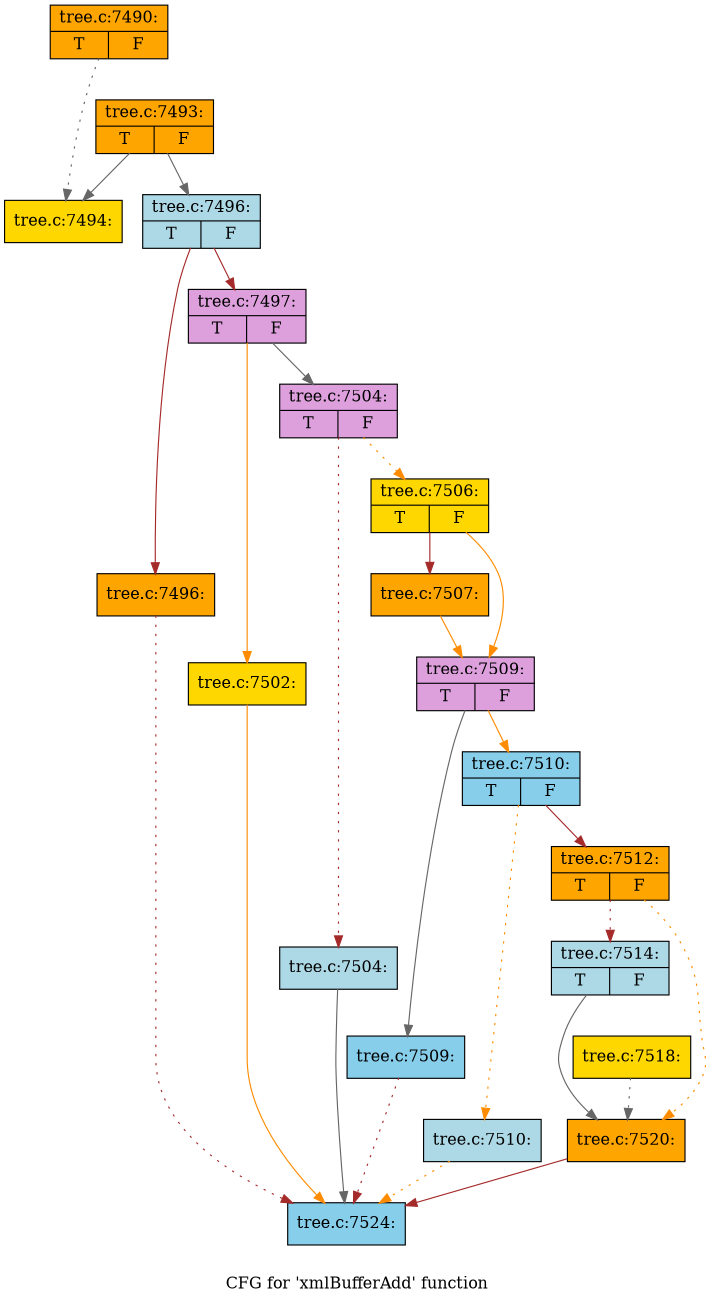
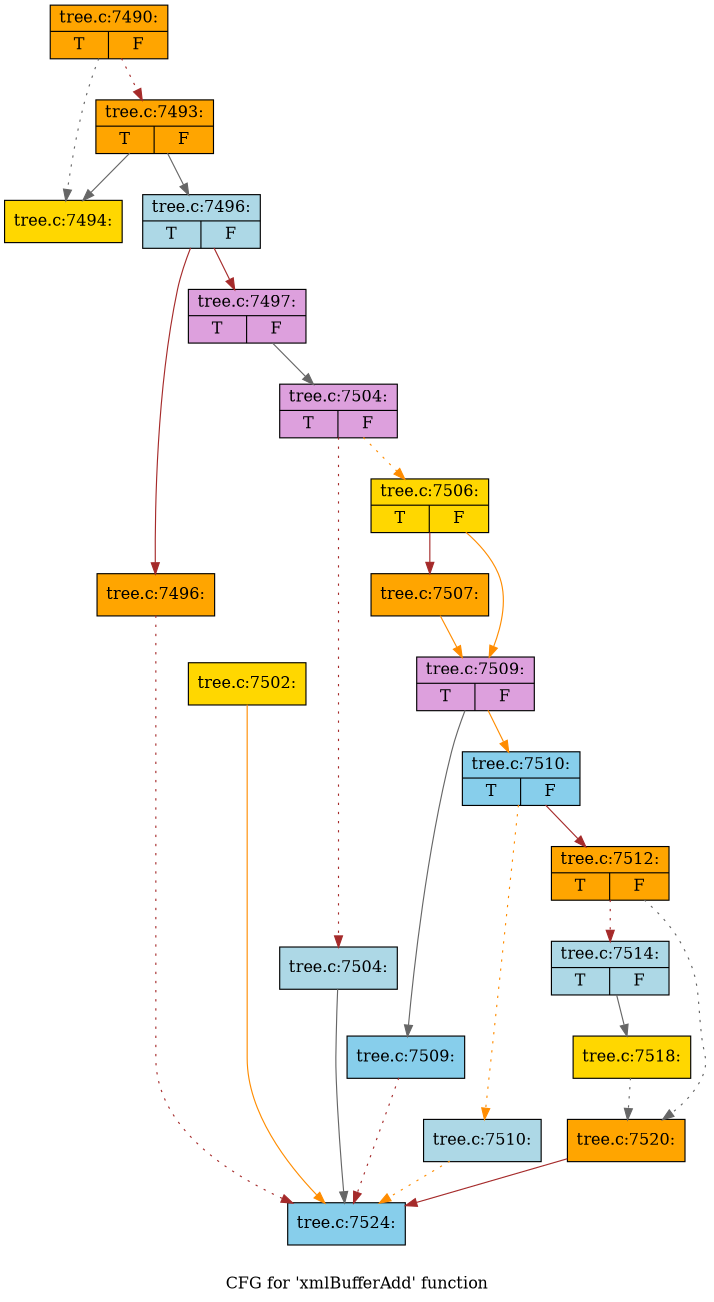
edge "tree.c:7490:" -> "tree.c:7493:": added
edge "tree.c:7497:" -> "tree.c:7502:": removed
edge "tree.c:7512:" -> "tree.c:7520:": color darkorange -> gray40
edge "tree.c:7514:" -> "tree.c:7520:": now "tree.c:7514:" -> "tree.c:7518:"
